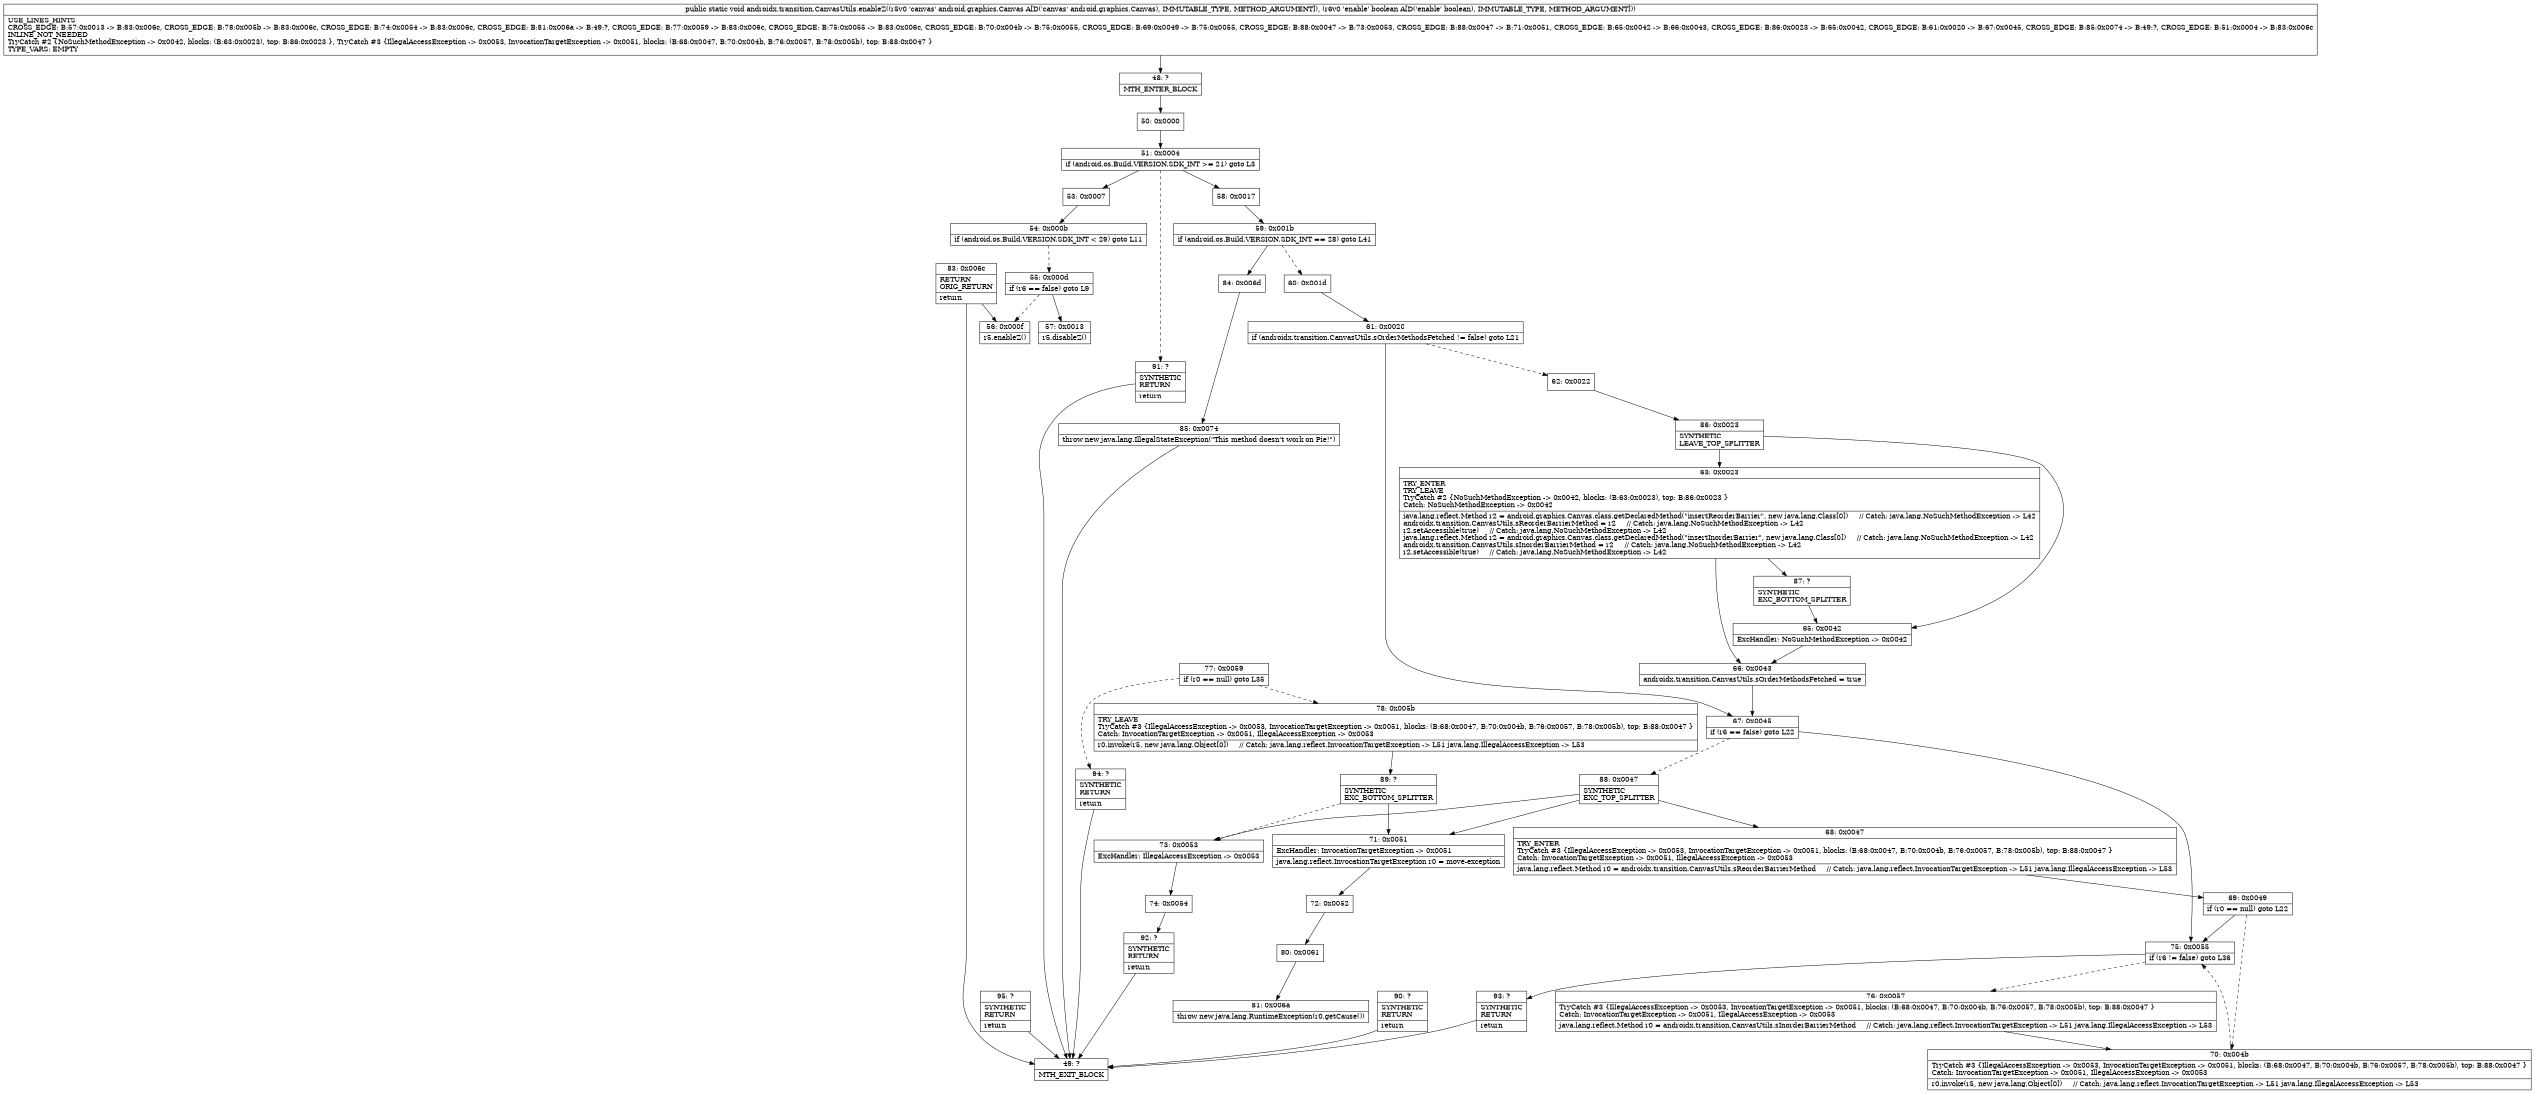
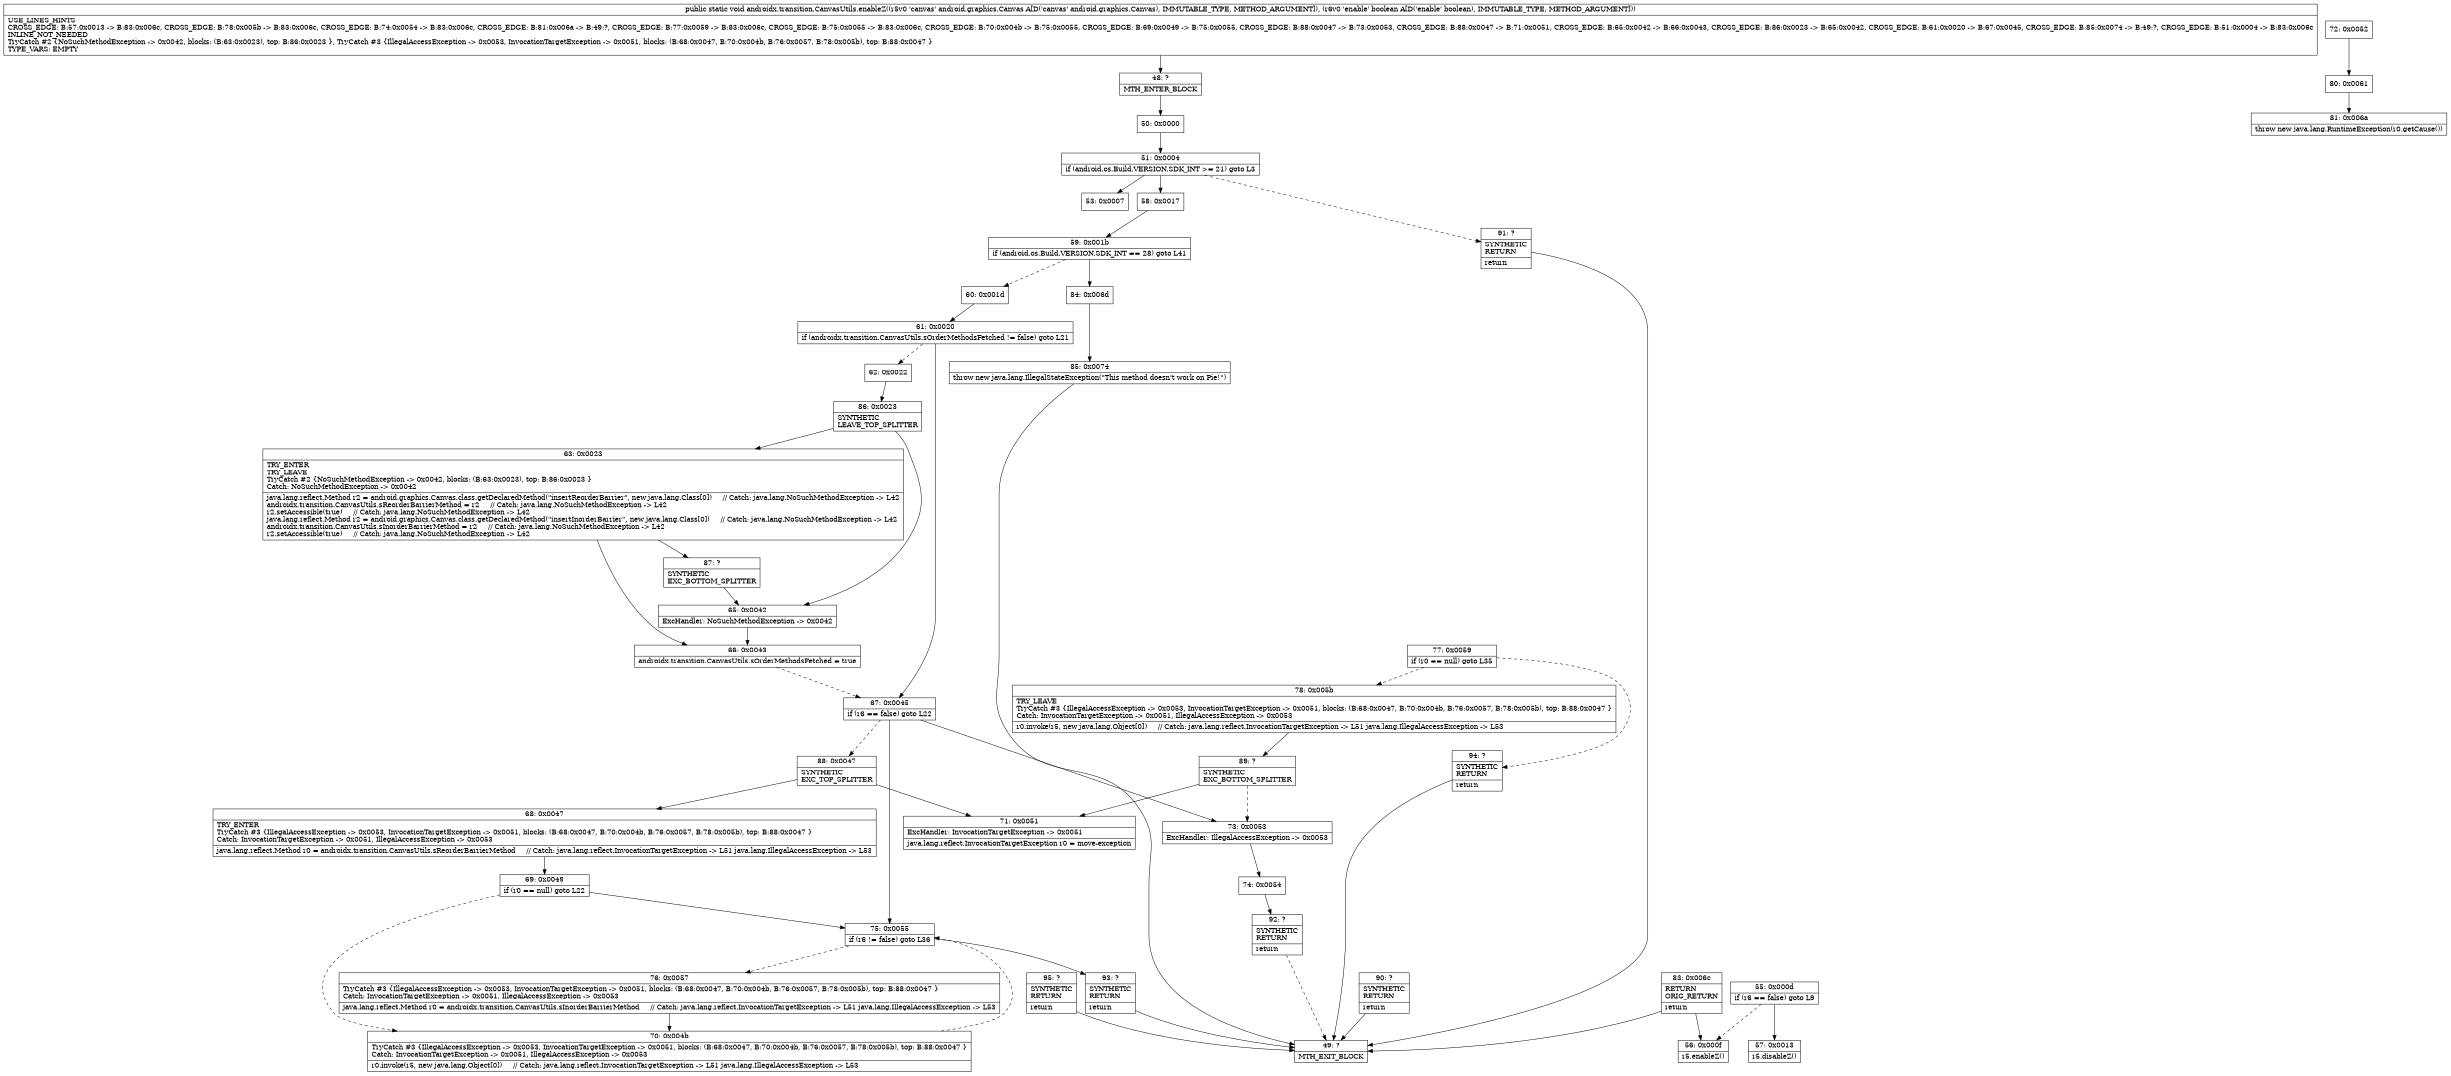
node "54: 0x000b": removed
edge "66: 0x0043" -> "67: 0x0045": style solid -> dashed
edge "88: 0x0047" -> "73: 0x0053": now "67: 0x0045" -> "73: 0x0053"
edge "71: 0x0051" -> "72: 0x0052": removed
edge "92: ?" -> "49: ?": style solid -> dashed
